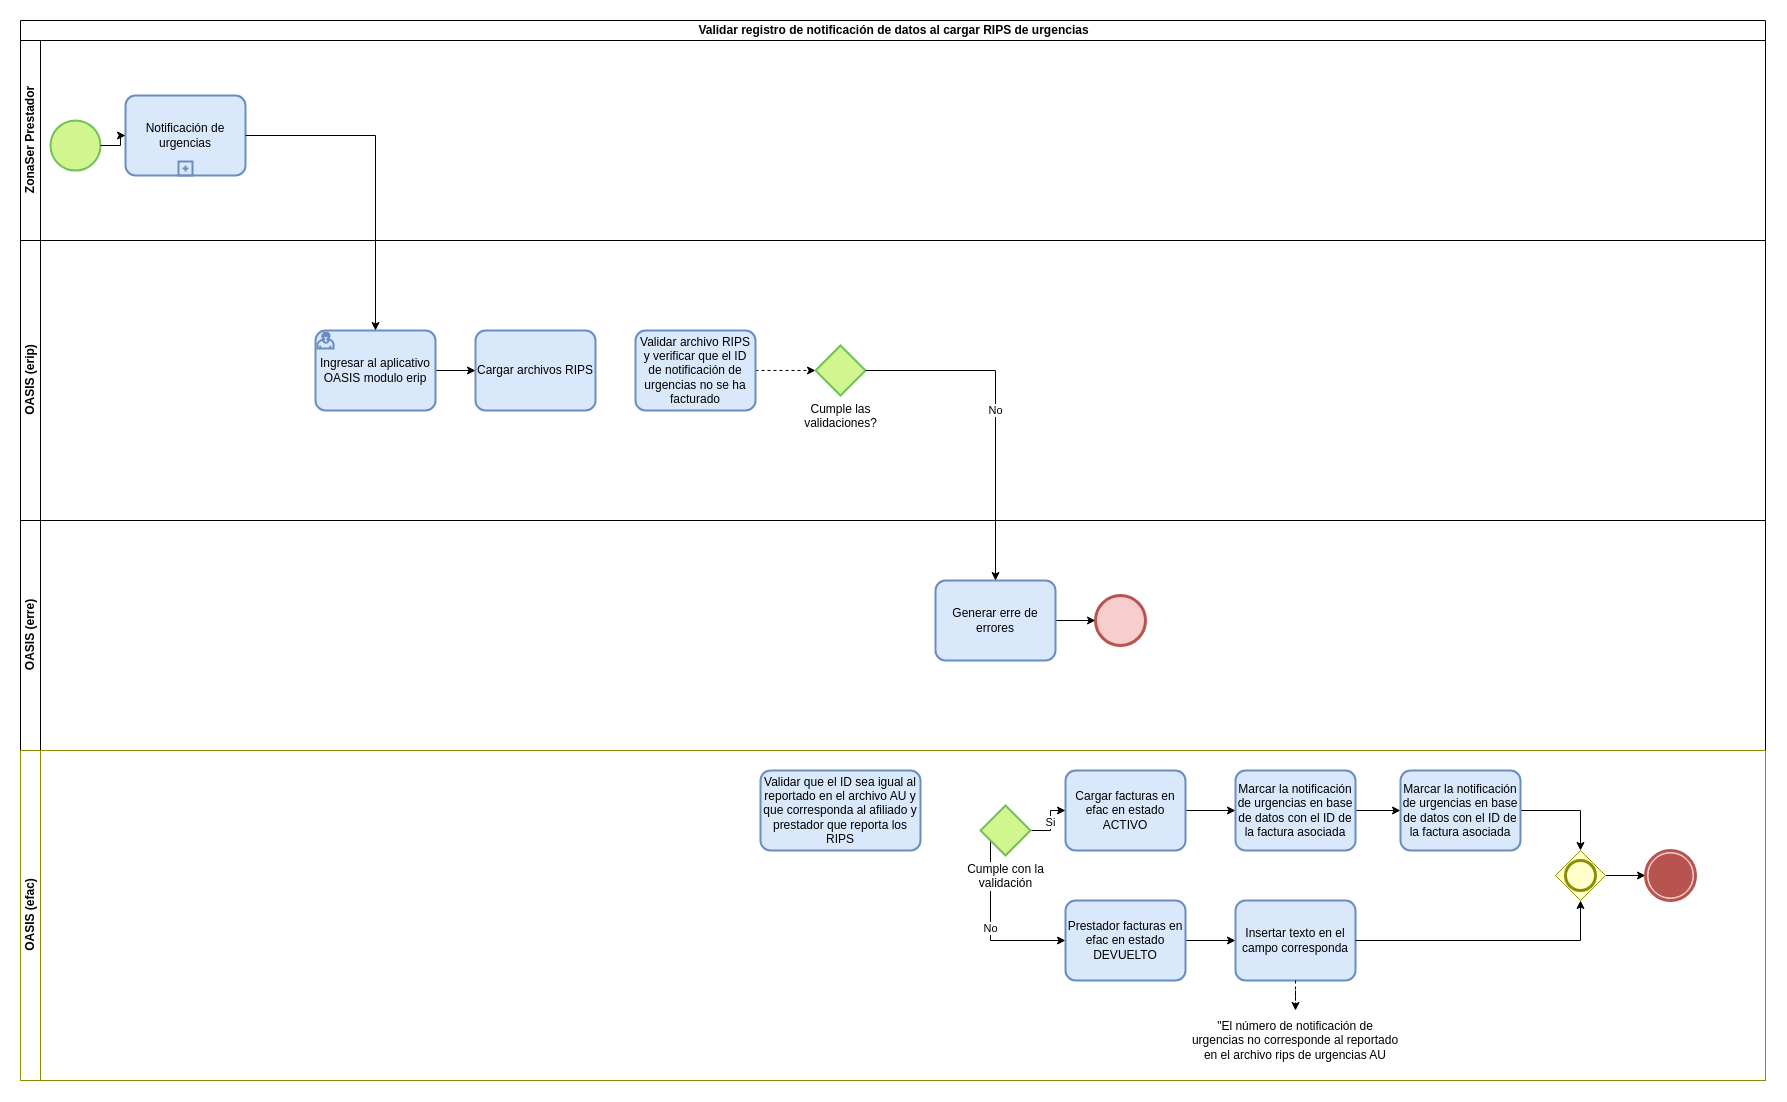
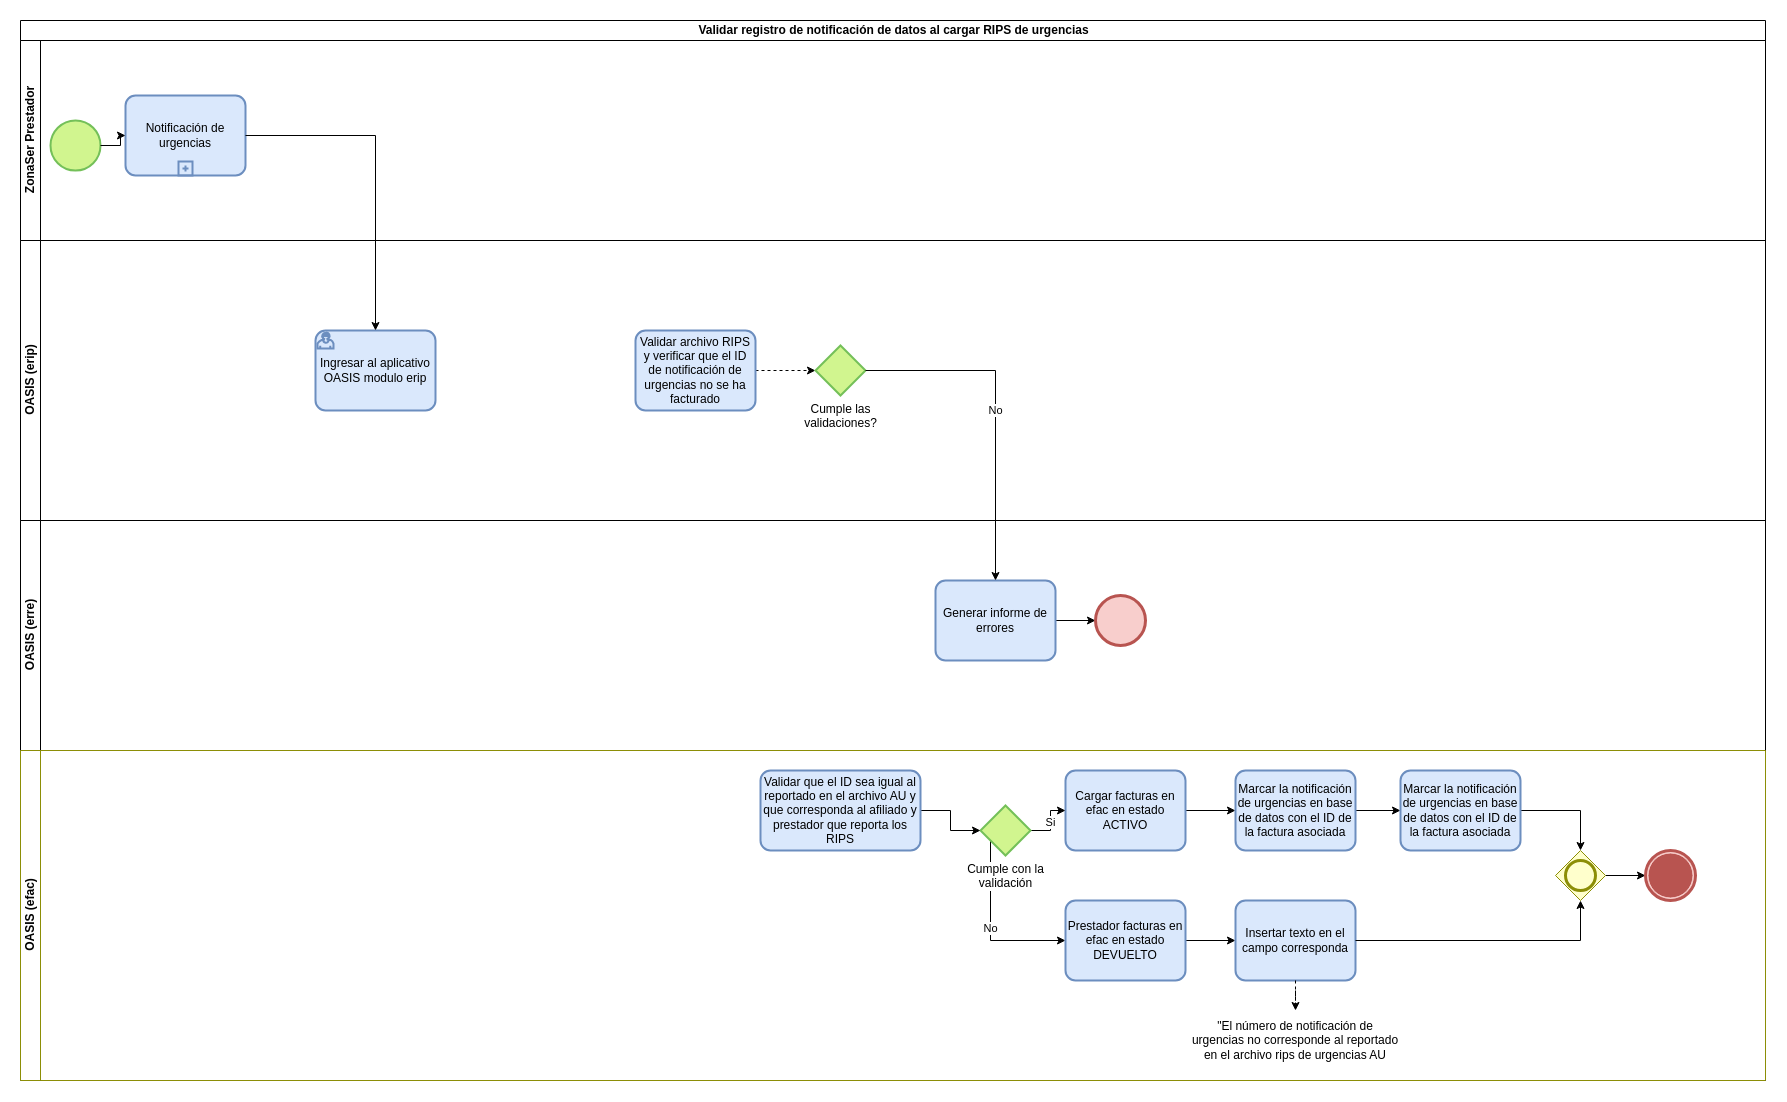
edge "Ingresar al aplicativo OASIS modulo erip" -> "Cargar archivos RIPS": removed
node "Cargar archivos RIPS": removed
node "Generar erre de errores": label "Generar erre de errores" -> "Generar informe de errores"
edge "Validar que el ID sea igual al reportado en el archivo AU y que corresponda al afiliado y prestador que reporta los RIPS" -> "Cumple con la validación": added
